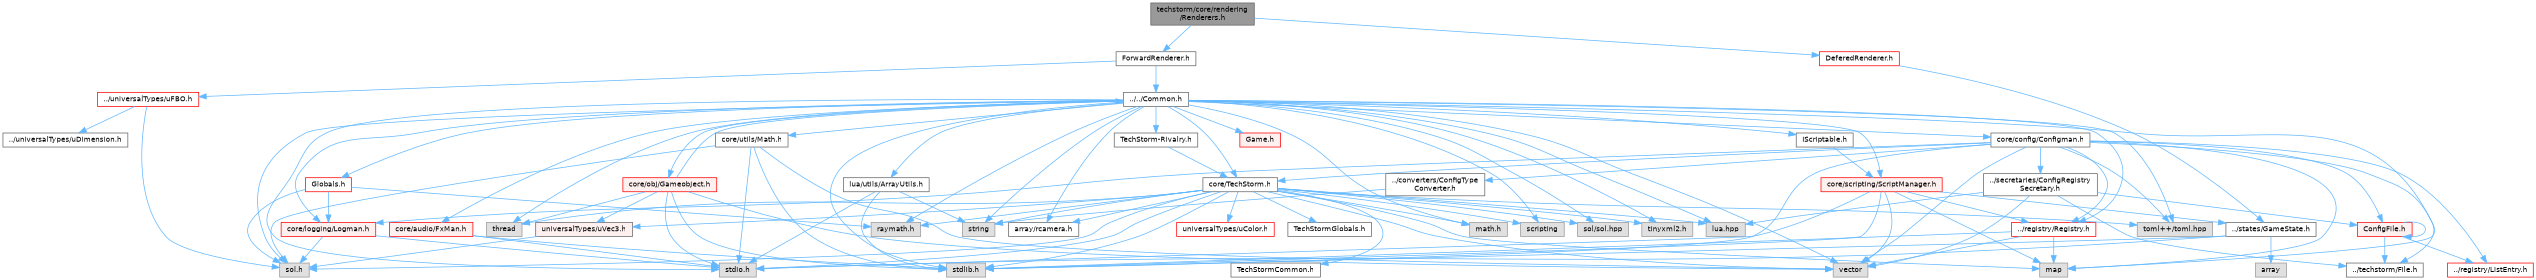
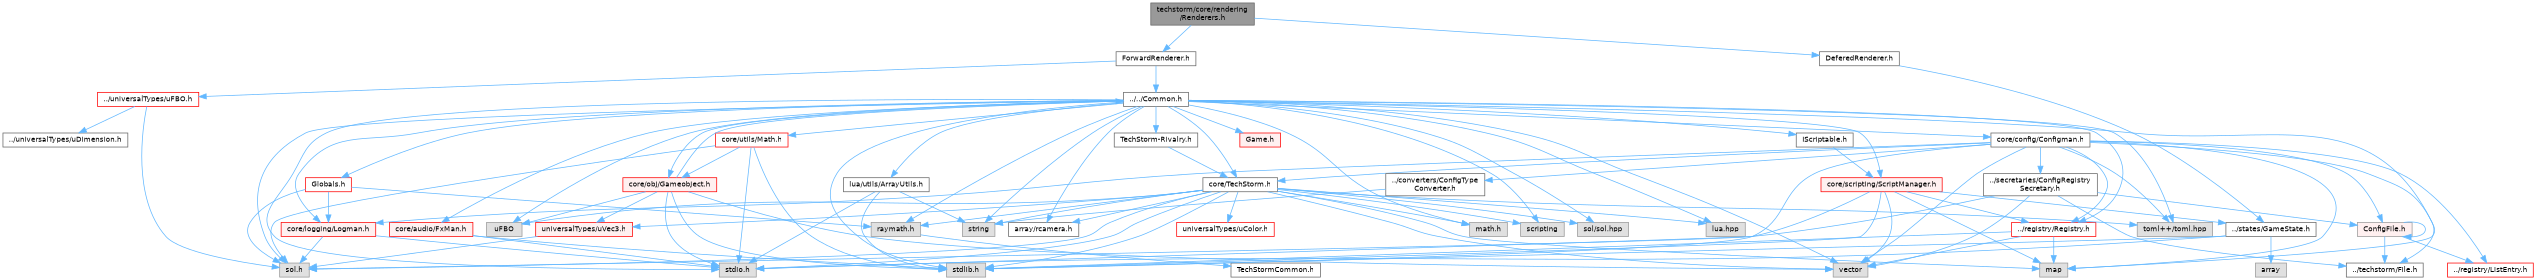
node "DeferedRenderer.h": color red -> grey40
node "core/utils/Math.h": color grey40 -> red
edge "../secretaries/ConfigRegistry Secretary.h" -> "lua.hpp": now "../secretaries/ConfigRegistry Secretary.h" -> "sol.h"
edge "core/TechStorm.h" -> "TechStormCommon.h": now "raymath.h" -> "TechStormCommon.h"
node "thread": label "thread" -> "uFBO"
node "universalTypes/uVec3.h": color grey40 -> red
node "TechStormGlobals.h": removed
node "tinyxml2.h": removed
node "ConfigFile.h": color red -> grey60
edge "core/utils/Math.h" -> "vector": now "core/utils/Math.h" -> "core/obj/Gameobject.h"
